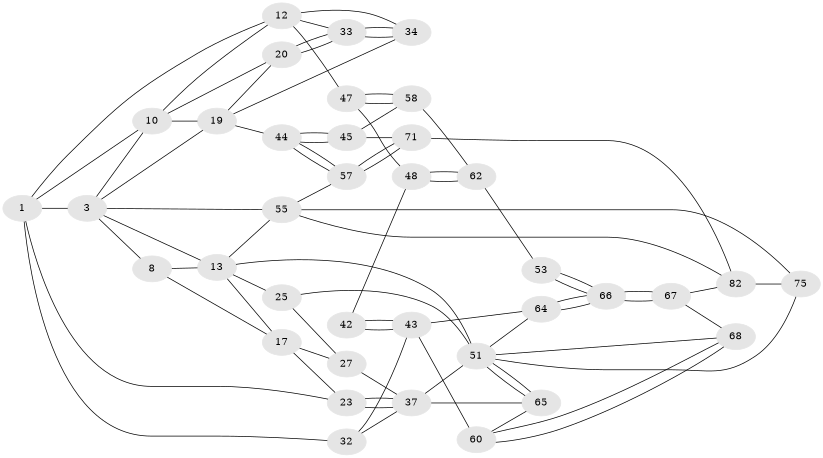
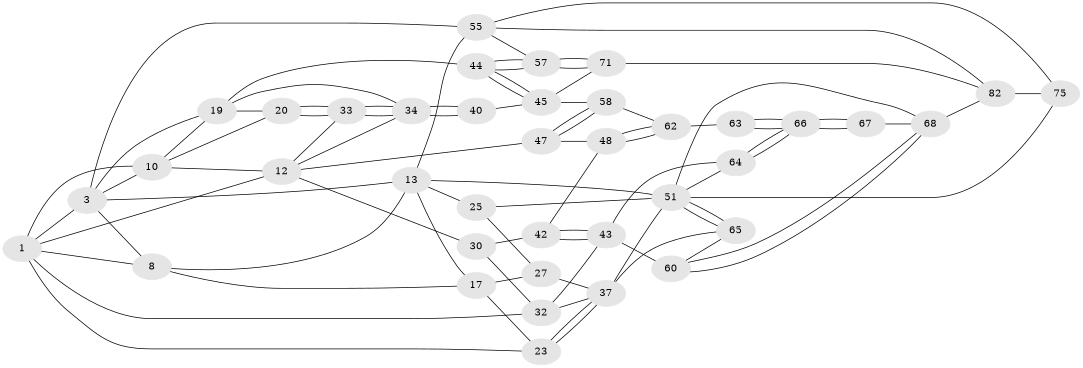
node "40": added
node "30": added
edge "1" -- "8": added
node "53": label "53" -> "63"
edge "82" -- "67": now "82" -- "68"
